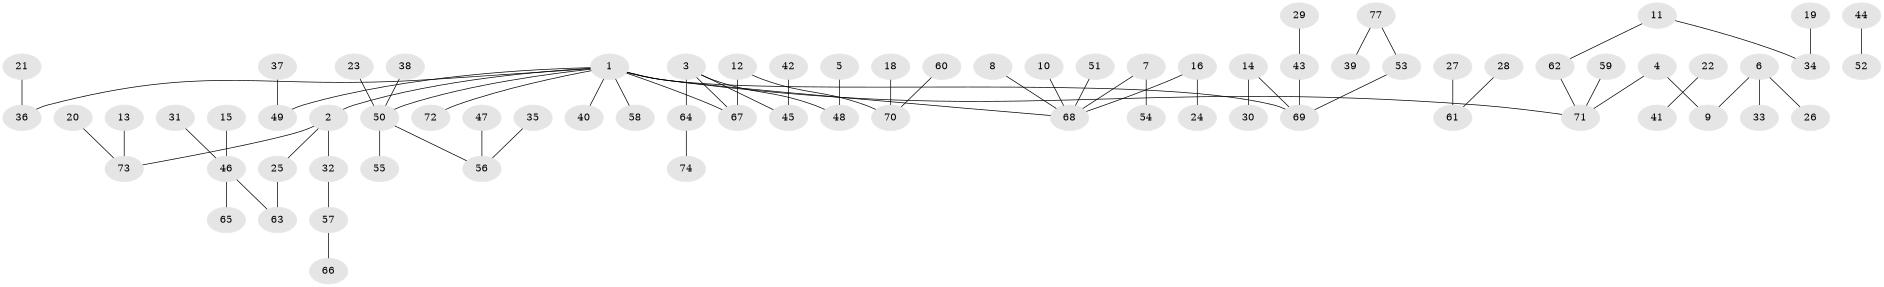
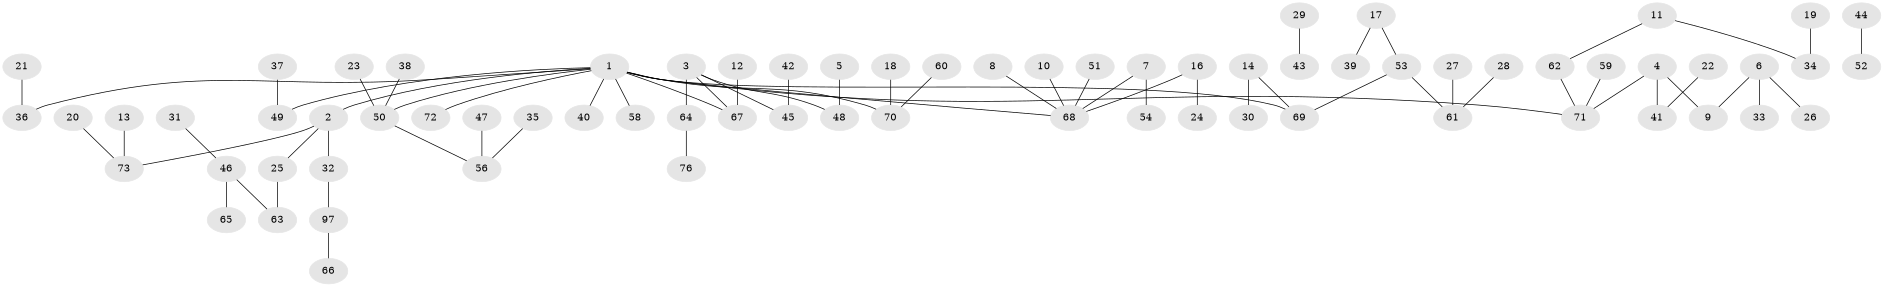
node "77": label "77" -> "17"
edge "12" -- "70": now "1" -- "70"
edge "43" -- "69": removed
edge "53" -- "61": added
edge "4" -- "41": added
node "15": removed
node "55": removed
node "74": label "74" -> "76"
node "57": label "57" -> "97"
